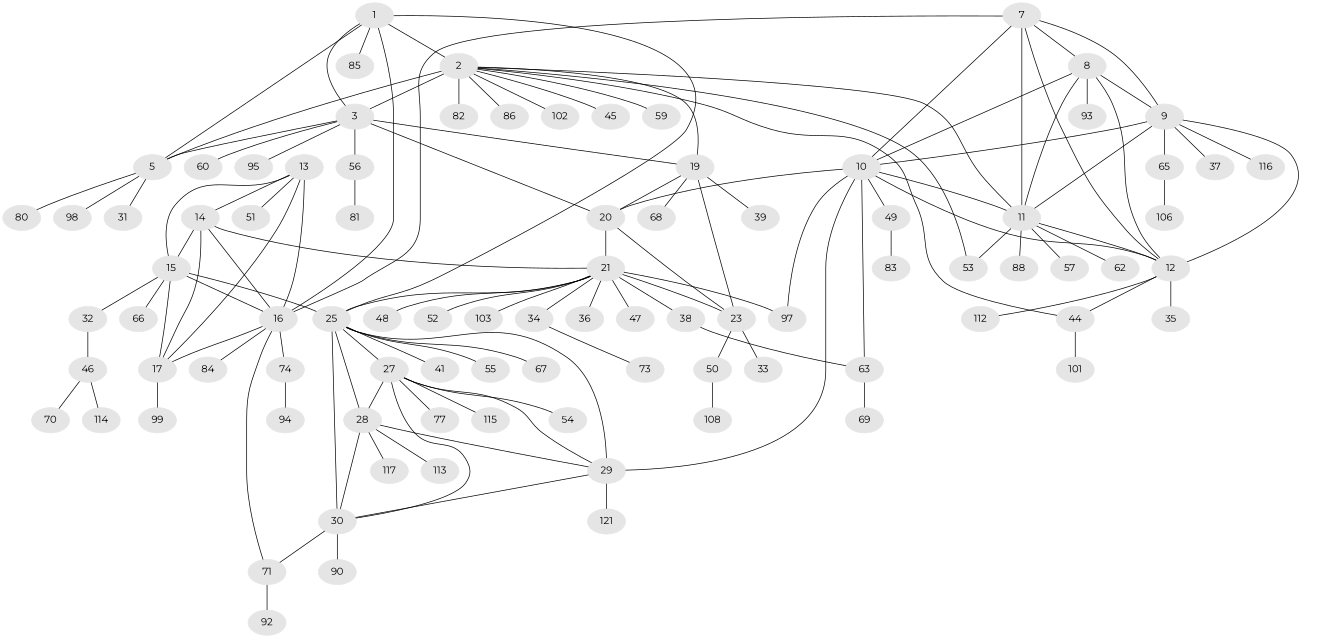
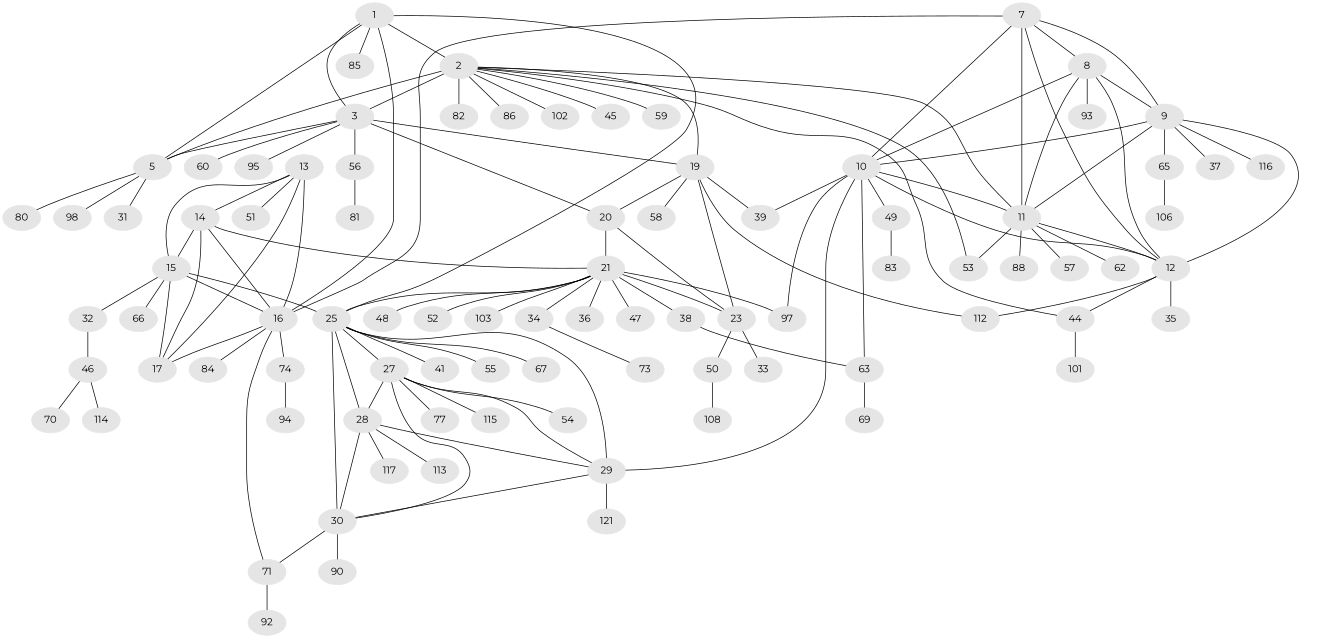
edge "10" -- "20": now "10" -- "39"
node "68": label "68" -> "58"
edge "19" -- "112": added
node "99": removed
